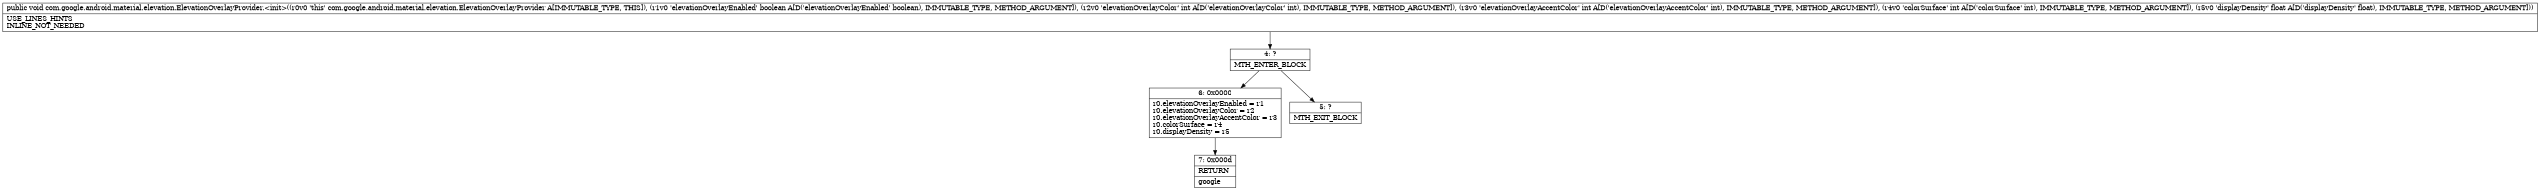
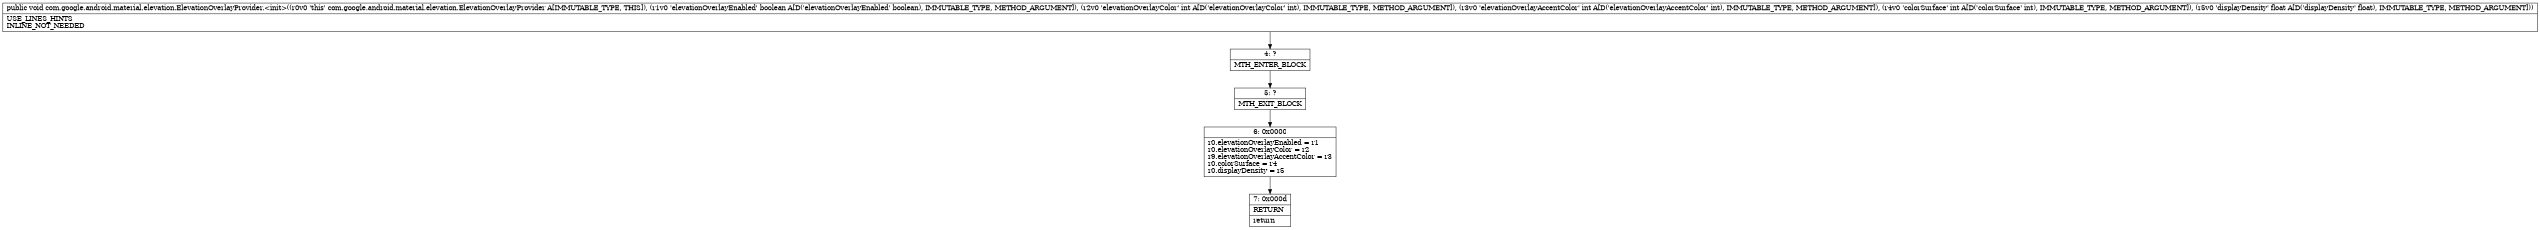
edge "4: ?" -> "6: 0x0000": now "5: ?" -> "6: 0x0000"
node "6: 0x0000": text "r0.elevationOverlayAccentColor = r3" -> "r9.elevationOverlayAccentColor = r3"
node "7: 0x000d": text "google" -> "return"
